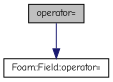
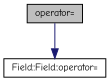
node "Foam::Field::operator=": label "Foam::Field::operator=" -> "Field::Field::operator="
